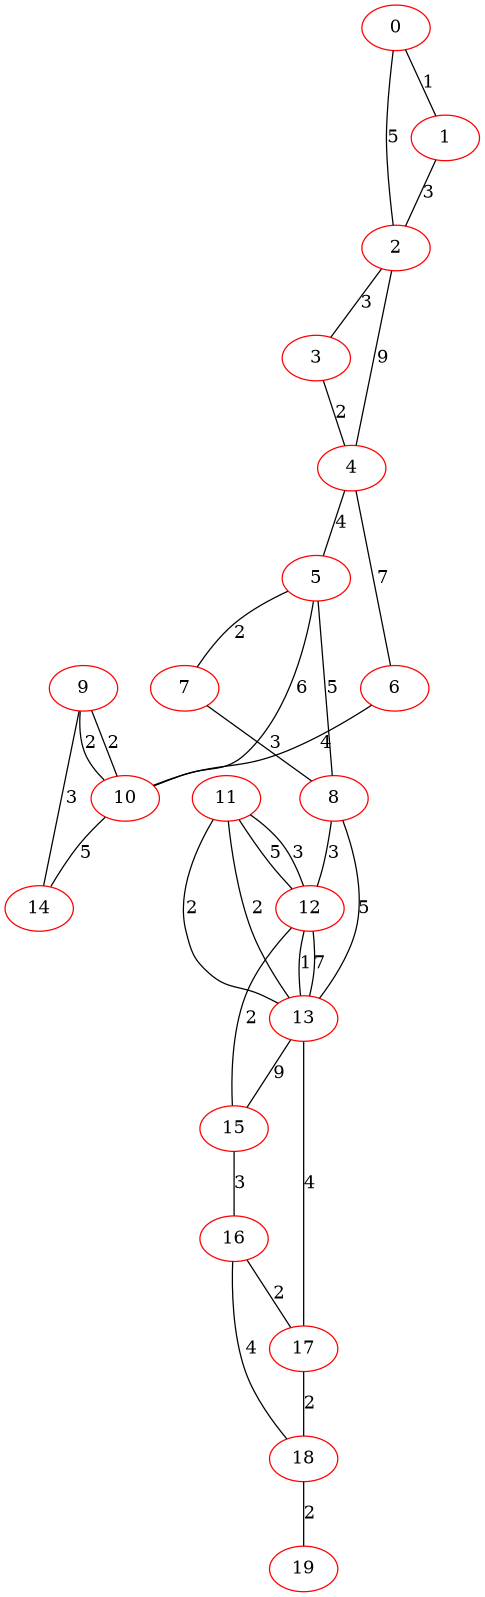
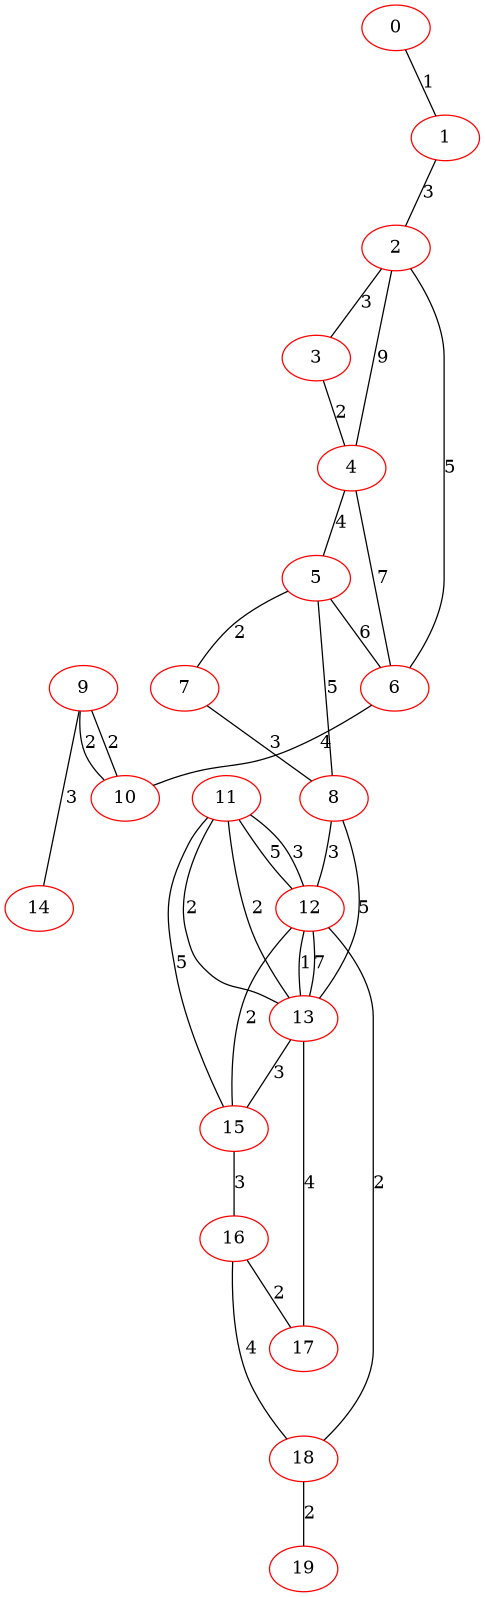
edge "0" -- "2": now "6" -- "2"
edge "5" -- "10": now "5" -- "6"
edge "10" -- "14": removed, label "5"
edge "11" -- "15": added, label "5"
edge "13" -- "15": label "9" -> "3"
edge "17" -- "18": now "12" -- "18"
